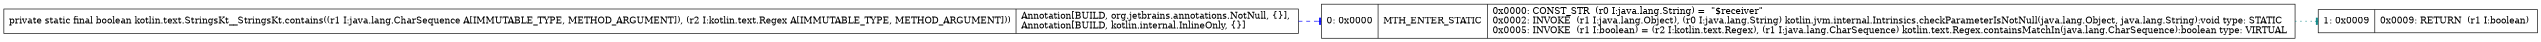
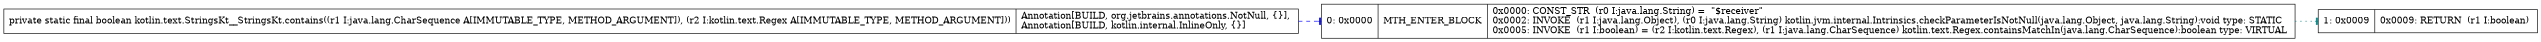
node "0: 0x0000": text "MTH_ENTER_STATIC" -> "MTH_ENTER_BLOCK"
